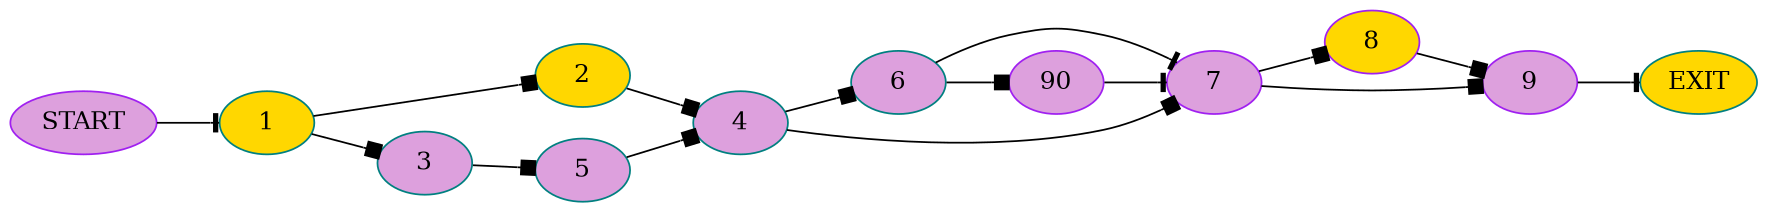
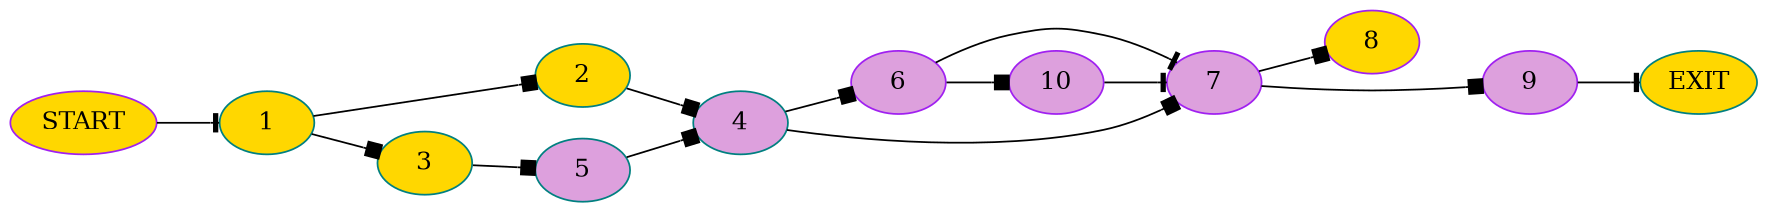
edge "8" -> "9": removed
node "6": color teal -> purple
node "90": label "90" -> "10"
node "START": fillcolor plum -> gold
node "3": fillcolor plum -> gold
